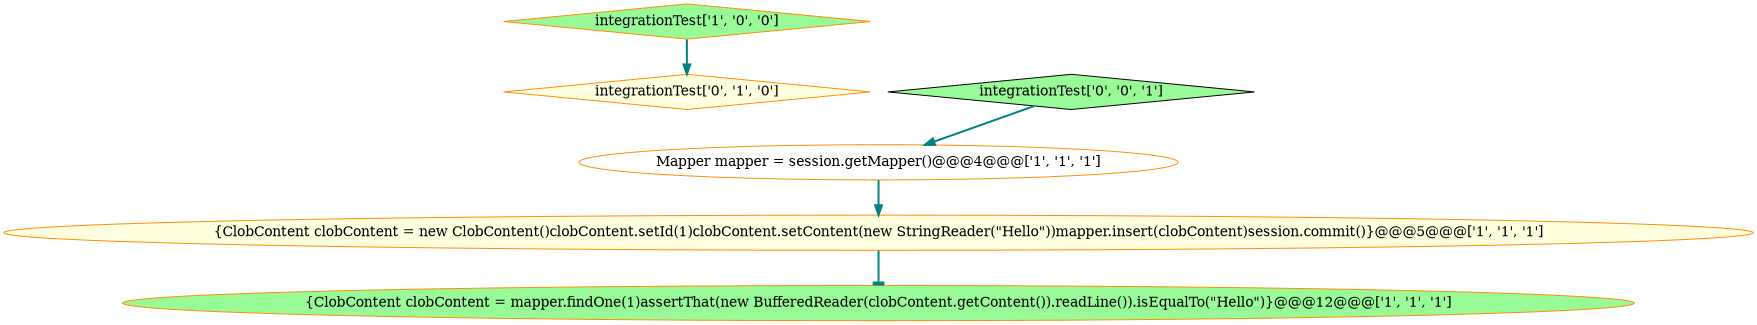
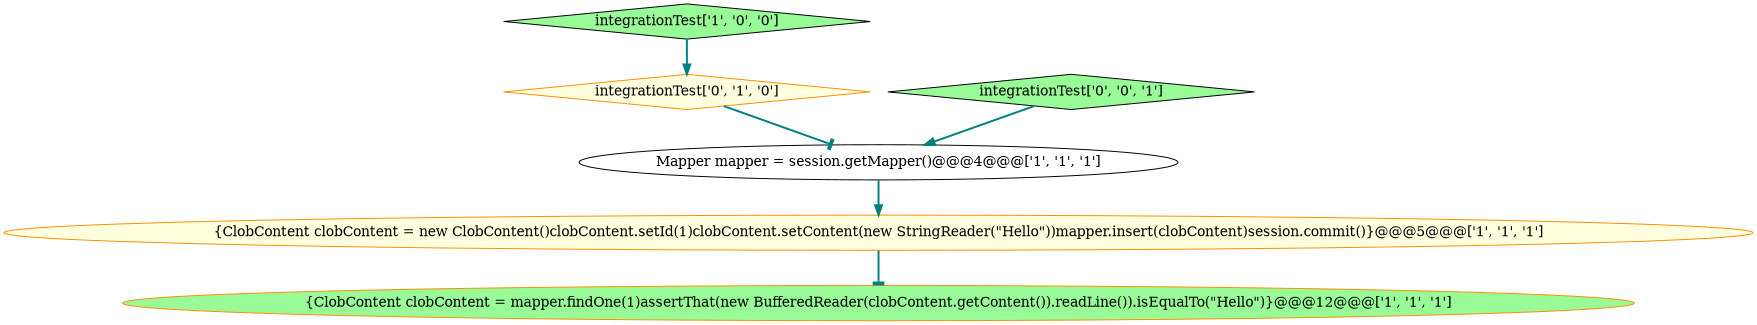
node "integrationTest['1', '0', '0']": color darkorange -> black
edge "integrationTest['0', '1', '0']" -> "Mapper mapper = session.getMapper()@@@4@@@['1', '1', '1']": added
node "Mapper mapper = session.getMapper()@@@4@@@['1', '1', '1']": color darkorange -> black
